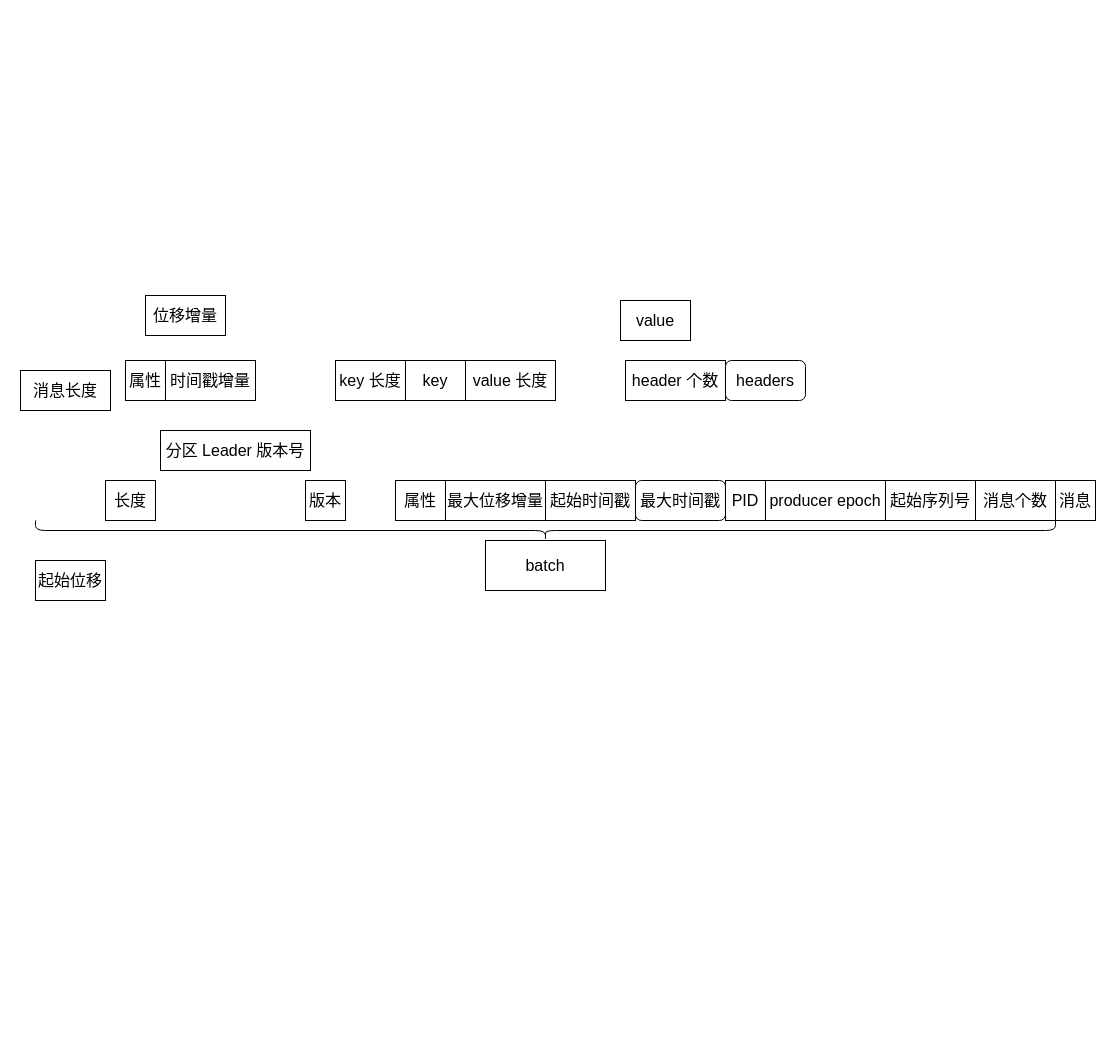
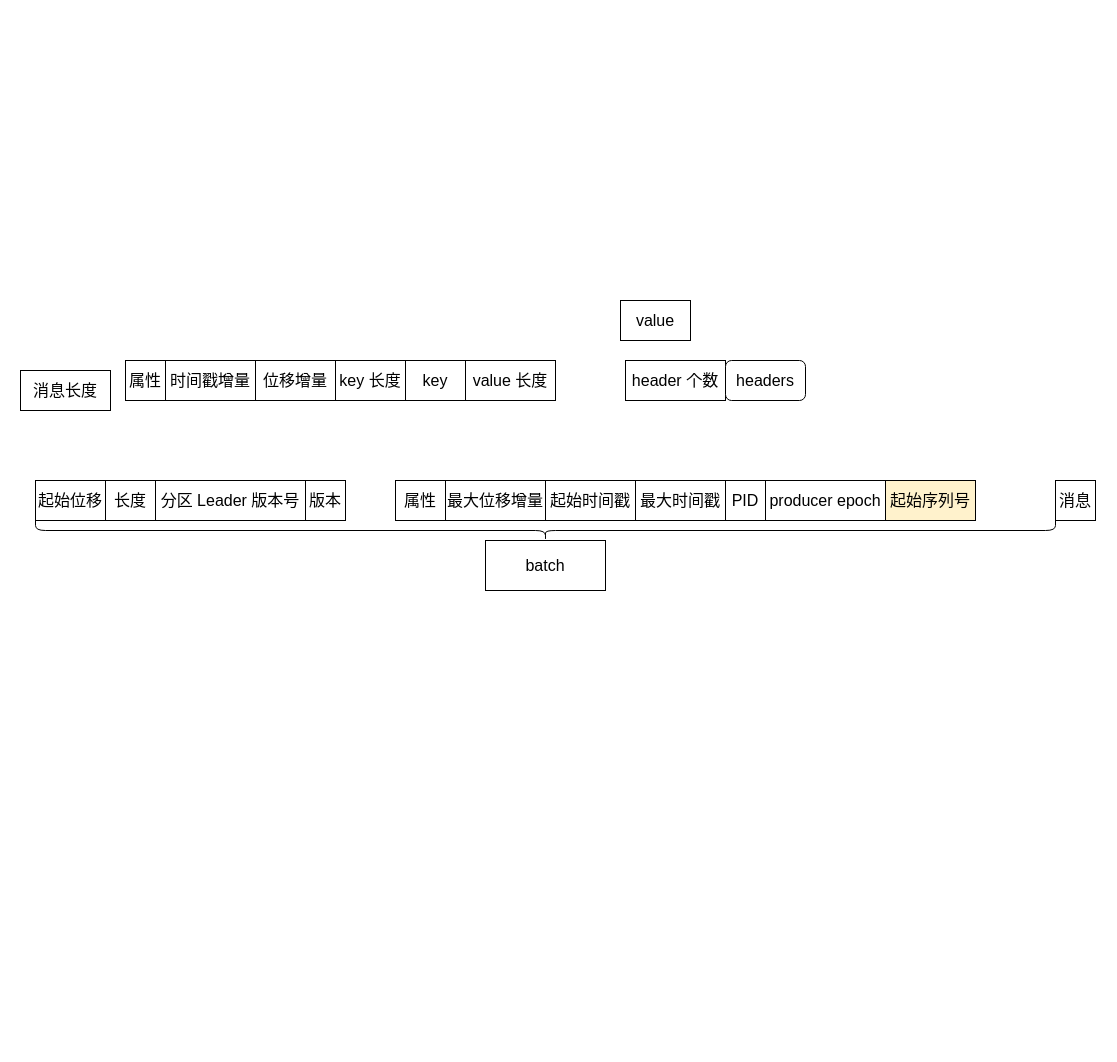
node "位移增量": moved (186, 316) -> (296, 381)
node "分区 Leader 版本号": moved (236, 451) -> (231, 501)
node "最大时间戳": shape rounded rectangle -> rectangle
node "起始序列号": fillcolor #ffffff -> #fff2cc
node "消息个数": removed
node "起始位移": moved (71, 581) -> (71, 501)
